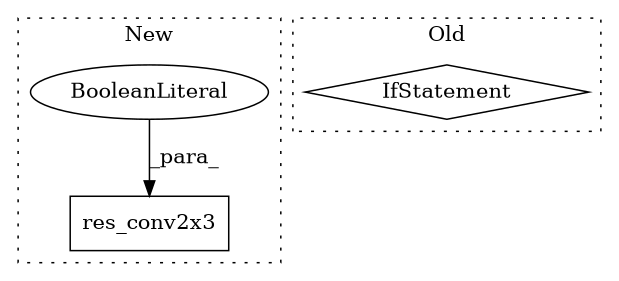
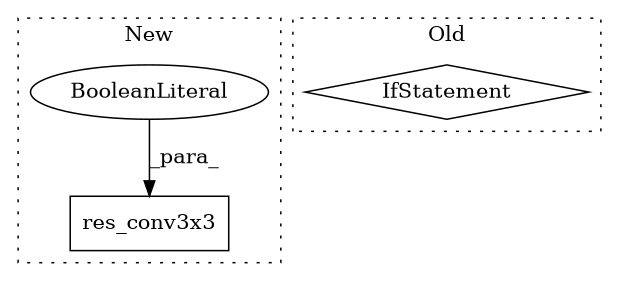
node "res_conv2x3": label "res_conv2x3" -> "res_conv3x3"
